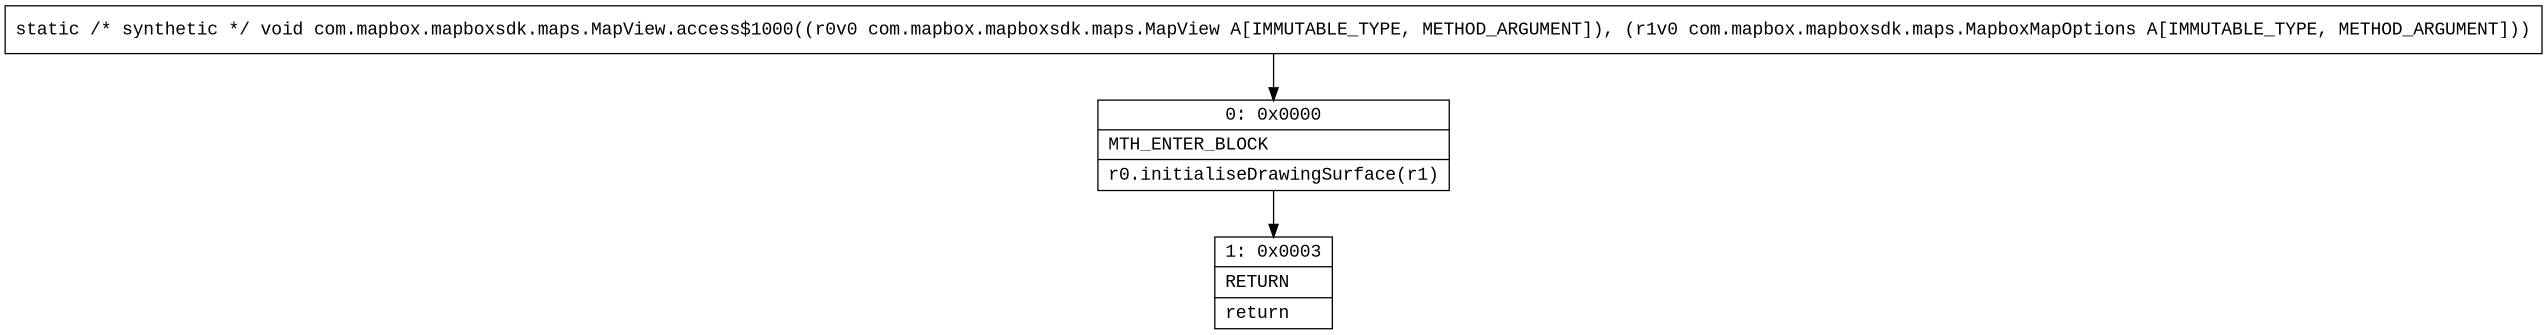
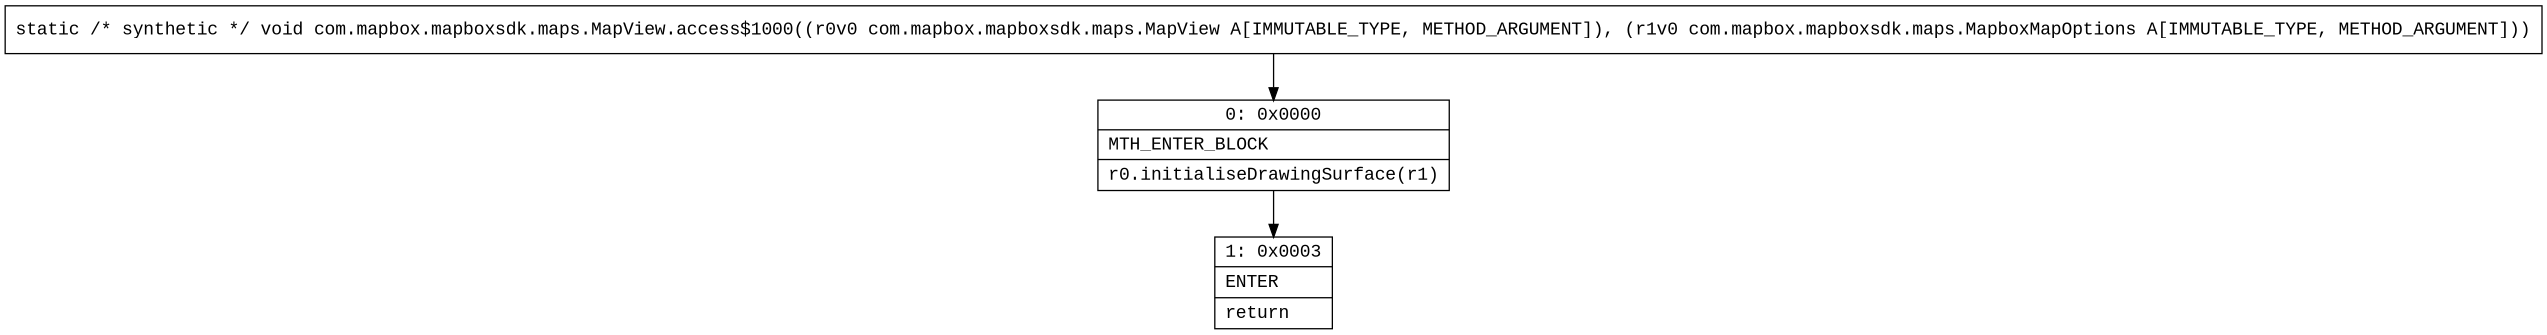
node "1: 0x0003": text "RETURN" -> "ENTER"
